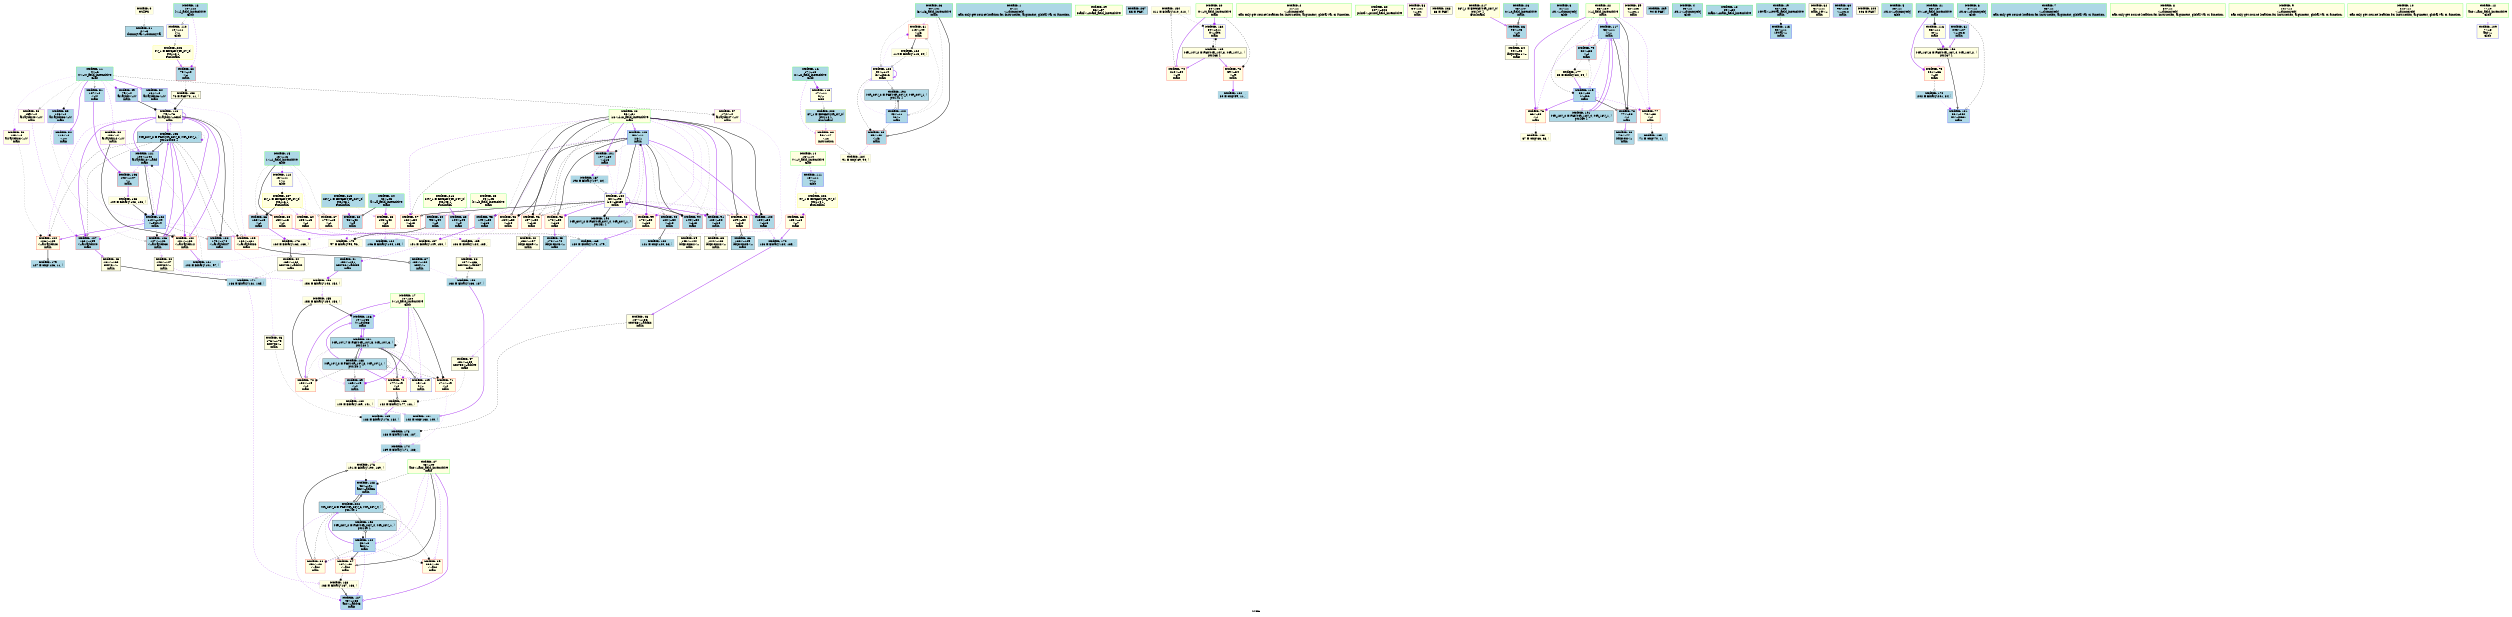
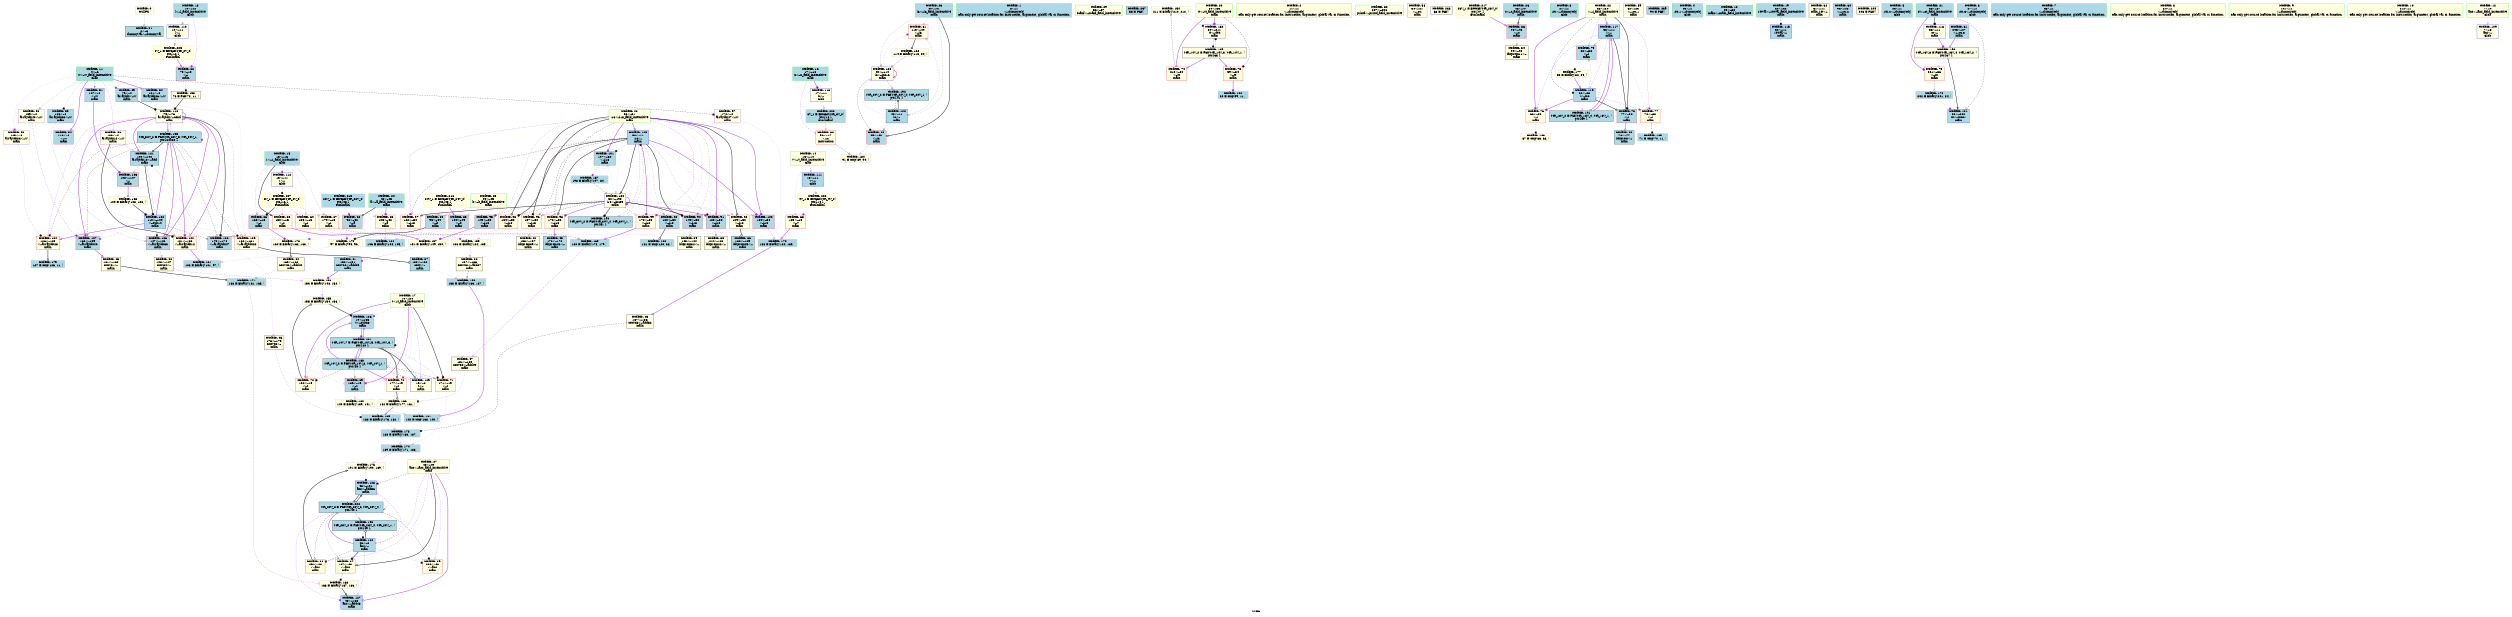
edge "NodeID: 28" -> "NodeID: 100": color black -> purple
node "NodeID: 216": color green -> yellow
edge "NodeID: 201" -> "NodeID: 188": color black -> purple
